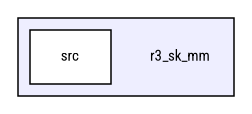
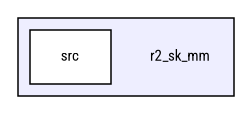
node "r3_sk_mm": label "r3_sk_mm" -> "r2_sk_mm"
